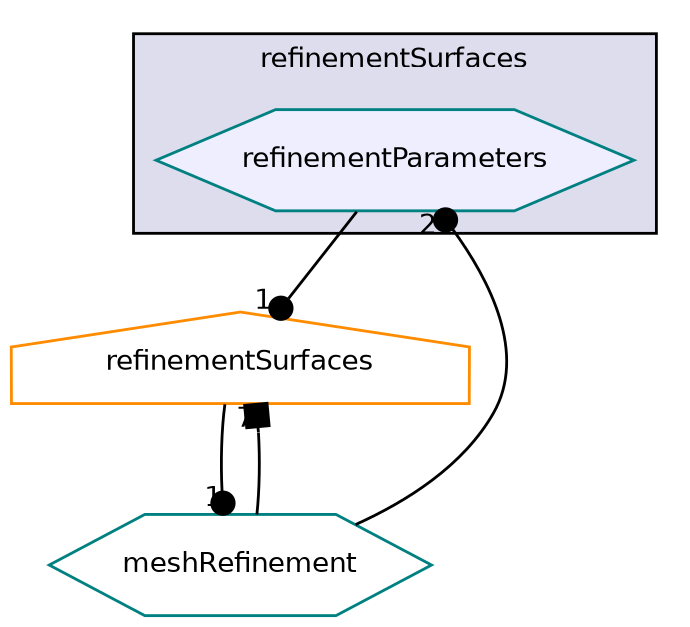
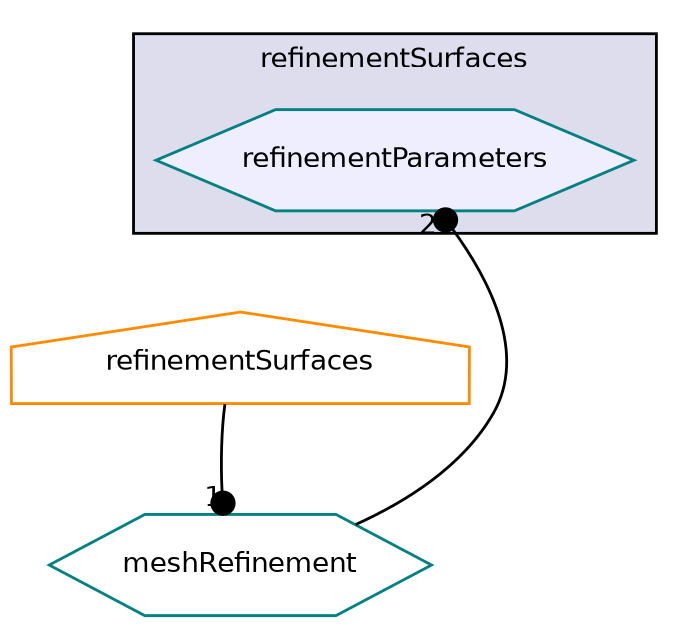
edge "refinementParameters" -> "refinementSurfaces": removed
edge "meshRefinement" -> "refinementSurfaces": removed
